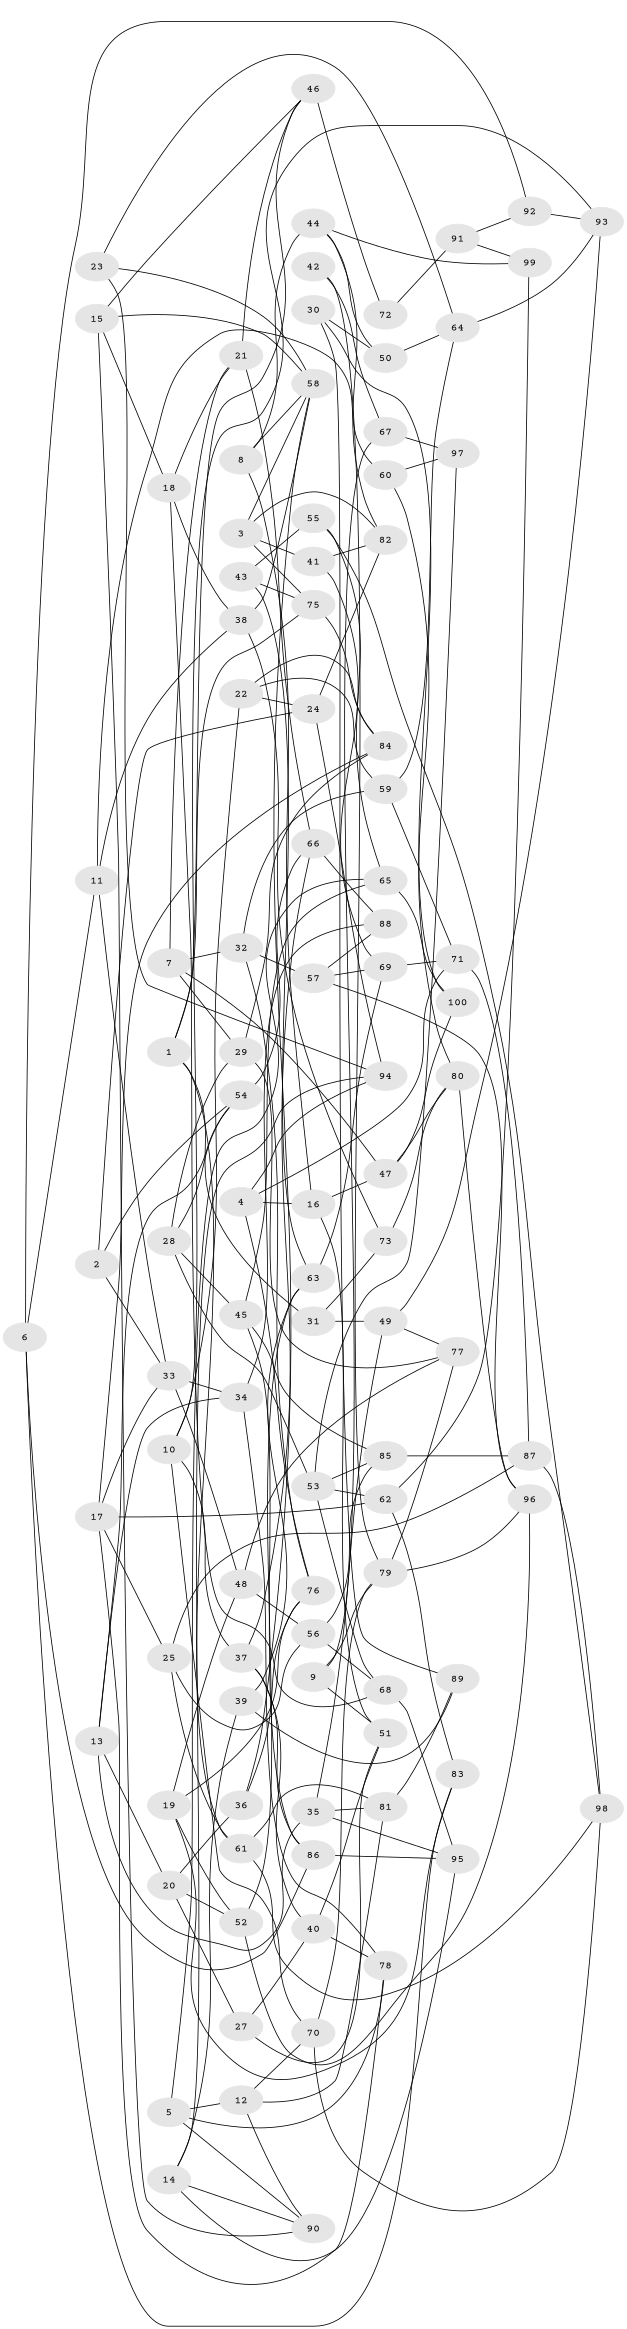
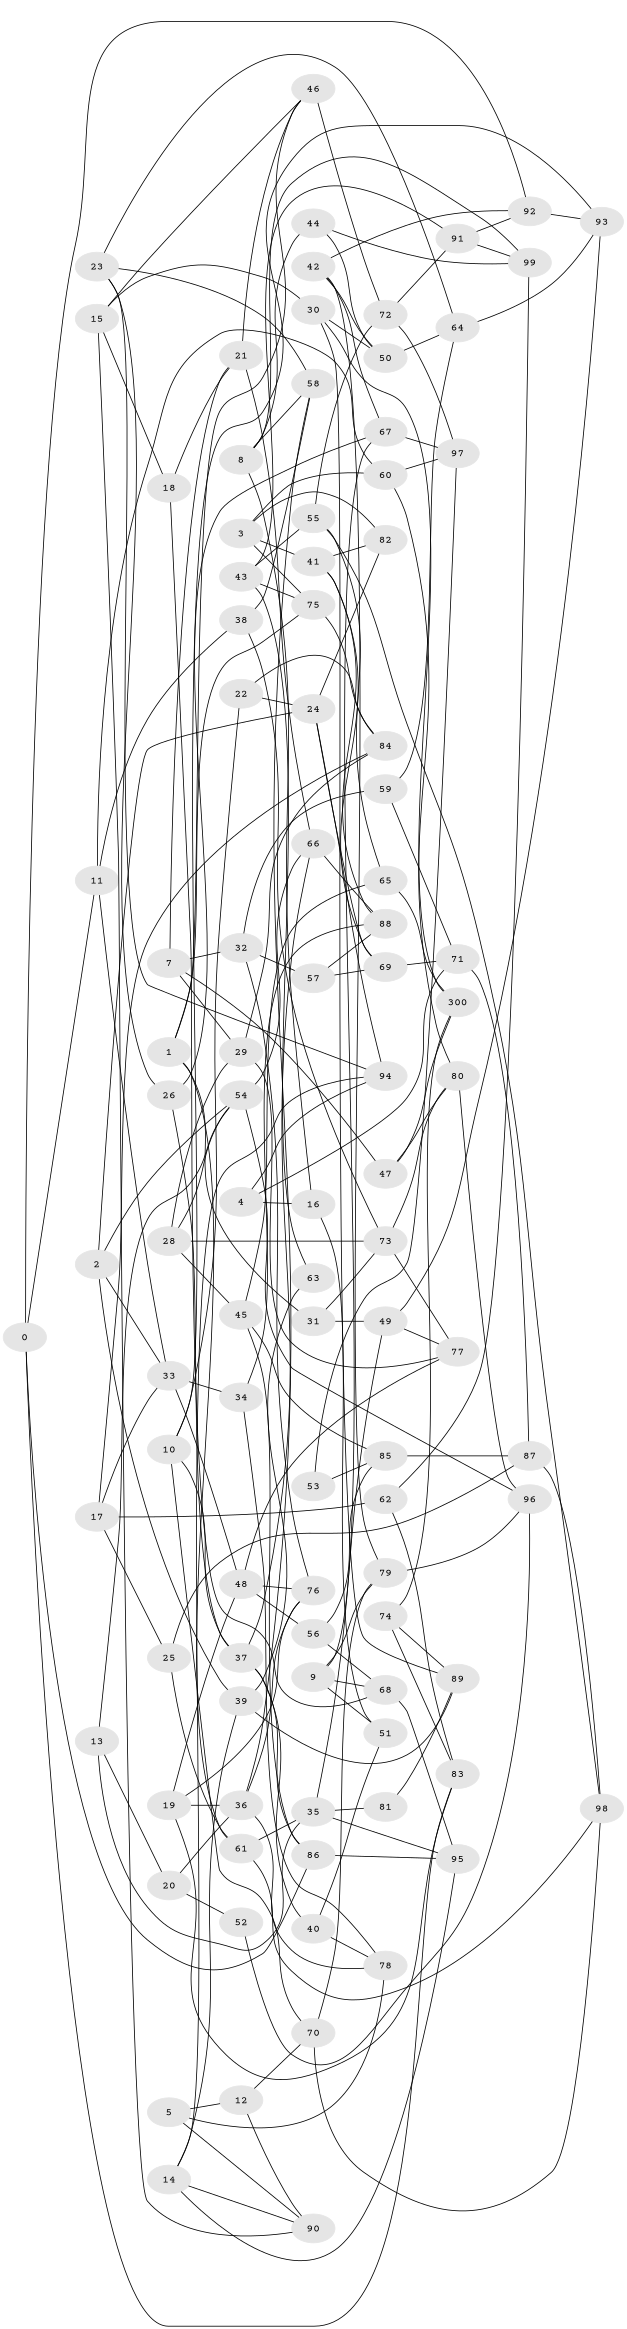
edge "99" -- "8": added
edge "91" -- "43": added
edge "92" -- "42": added
edge "42" -- "50": added
edge "15" -- "58": now "15" -- "30"
edge "44" -- "82": removed
edge "72" -- "97": added
edge "72" -- "55": added
edge "58" -- "3": now "60" -- "3"
edge "18" -- "38": removed
edge "22" -- "59": removed
edge "41" -- "88": added
node "100": label "100" -> "300"
node "26": added
edge "57" -- "96": now "54" -- "96"
edge "69" -- "63": now "69" -- "24"
edge "47" -- "16": removed
edge "65" -- "5": removed
node "6": label "6" -> "0"
edge "4" -- "76": now "48" -- "76"
edge "28" -- "53": now "28" -- "73"
edge "77" -- "79": now "77" -- "73"
edge "34" -- "13": removed
edge "2" -- "39": added
edge "53" -- "62": removed
edge "53" -- "68": now "9" -- "68"
edge "63" -- "52": removed
node "74": added
edge "56" -- "25": removed
edge "81" -- "61": now "35" -- "61"
edge "19" -- "52": now "19" -- "36"
edge "81" -- "12": removed
node "27": removed
edge "17" -- "78": now "36" -- "78"
